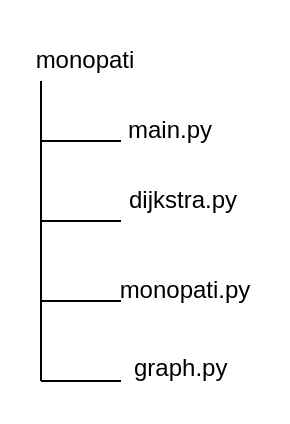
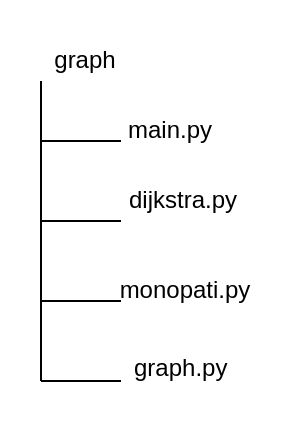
node "monopati": label "monopati" -> "graph"
